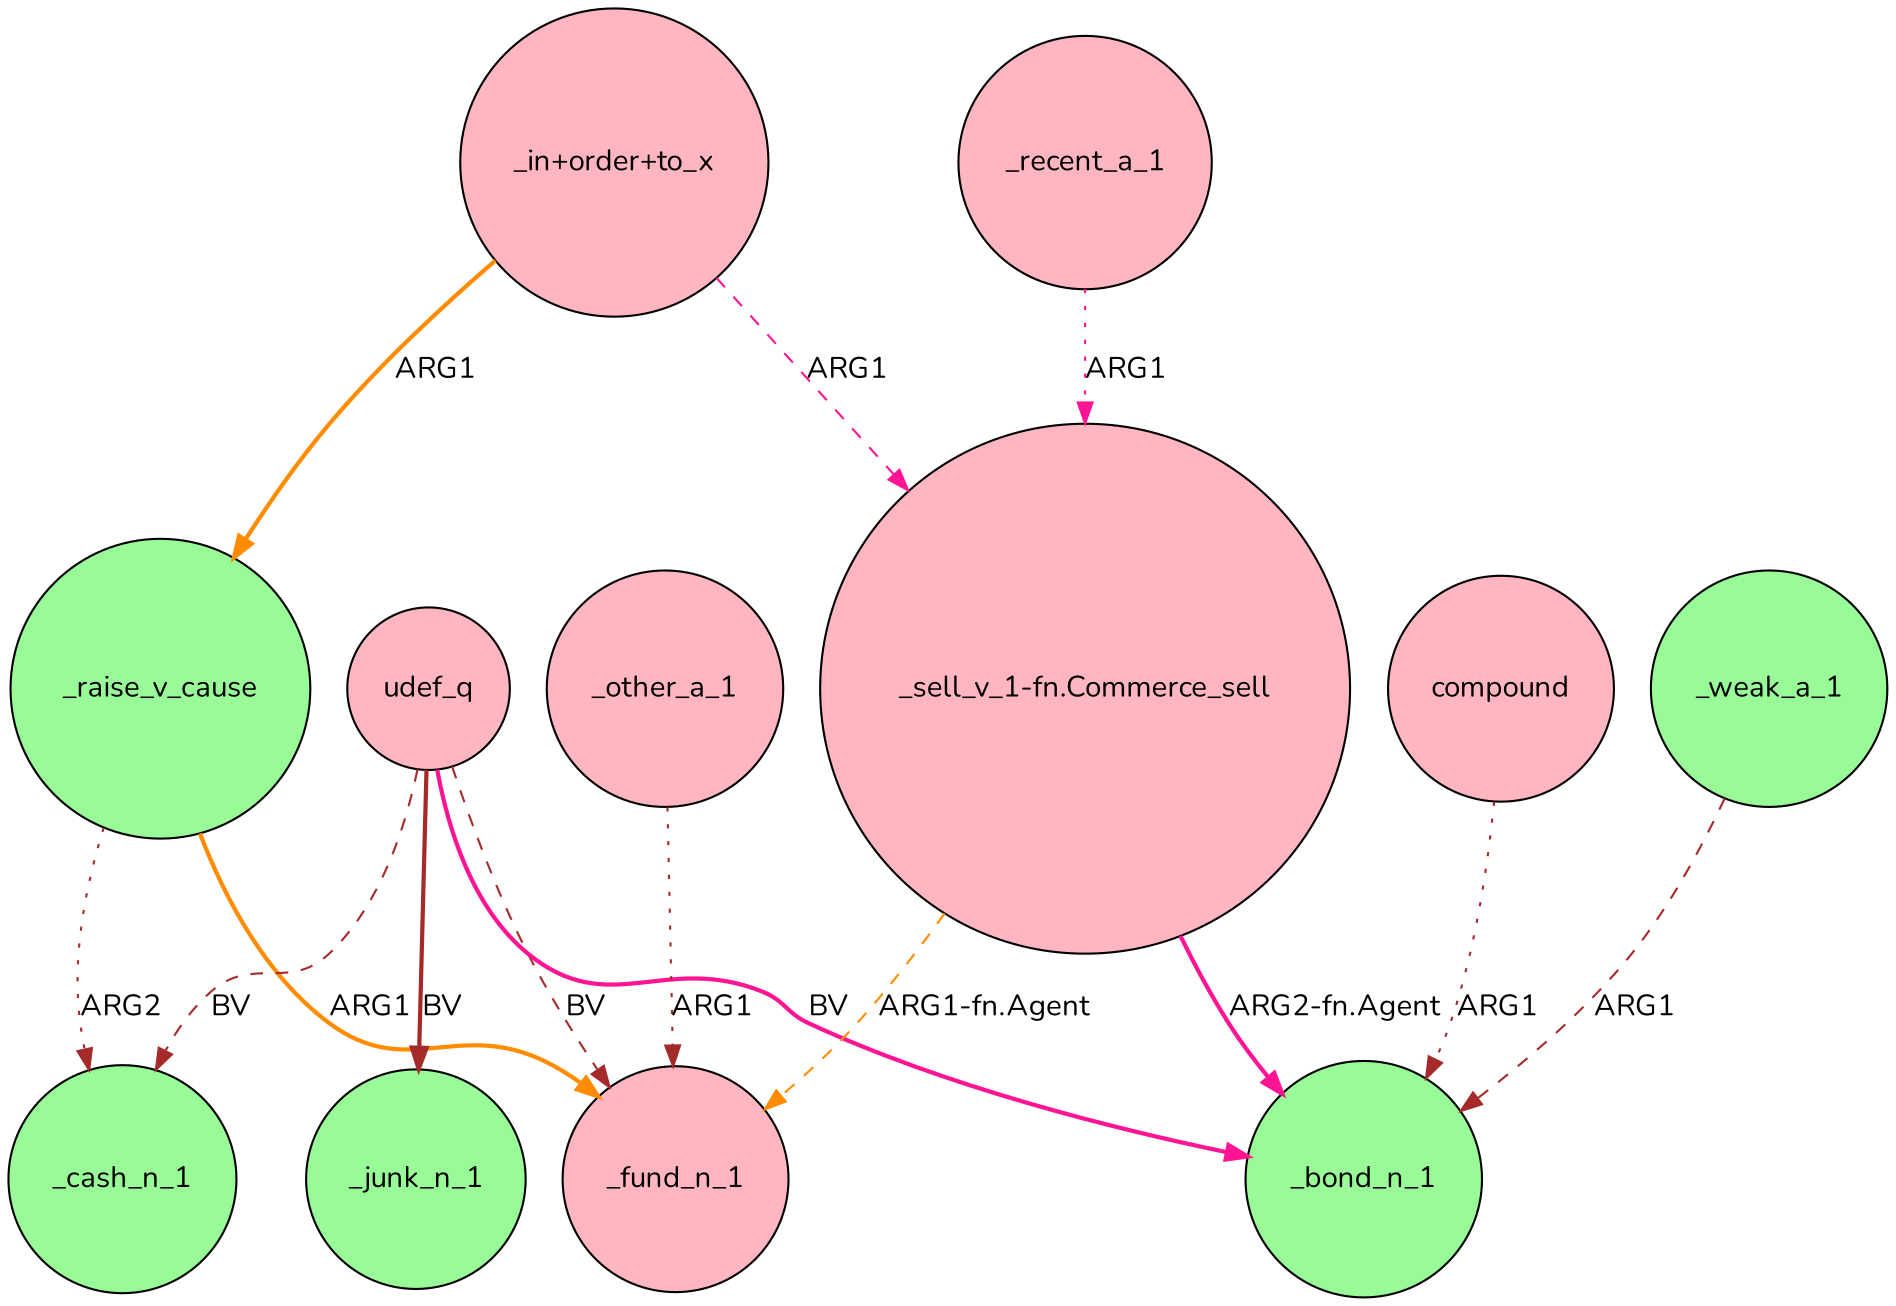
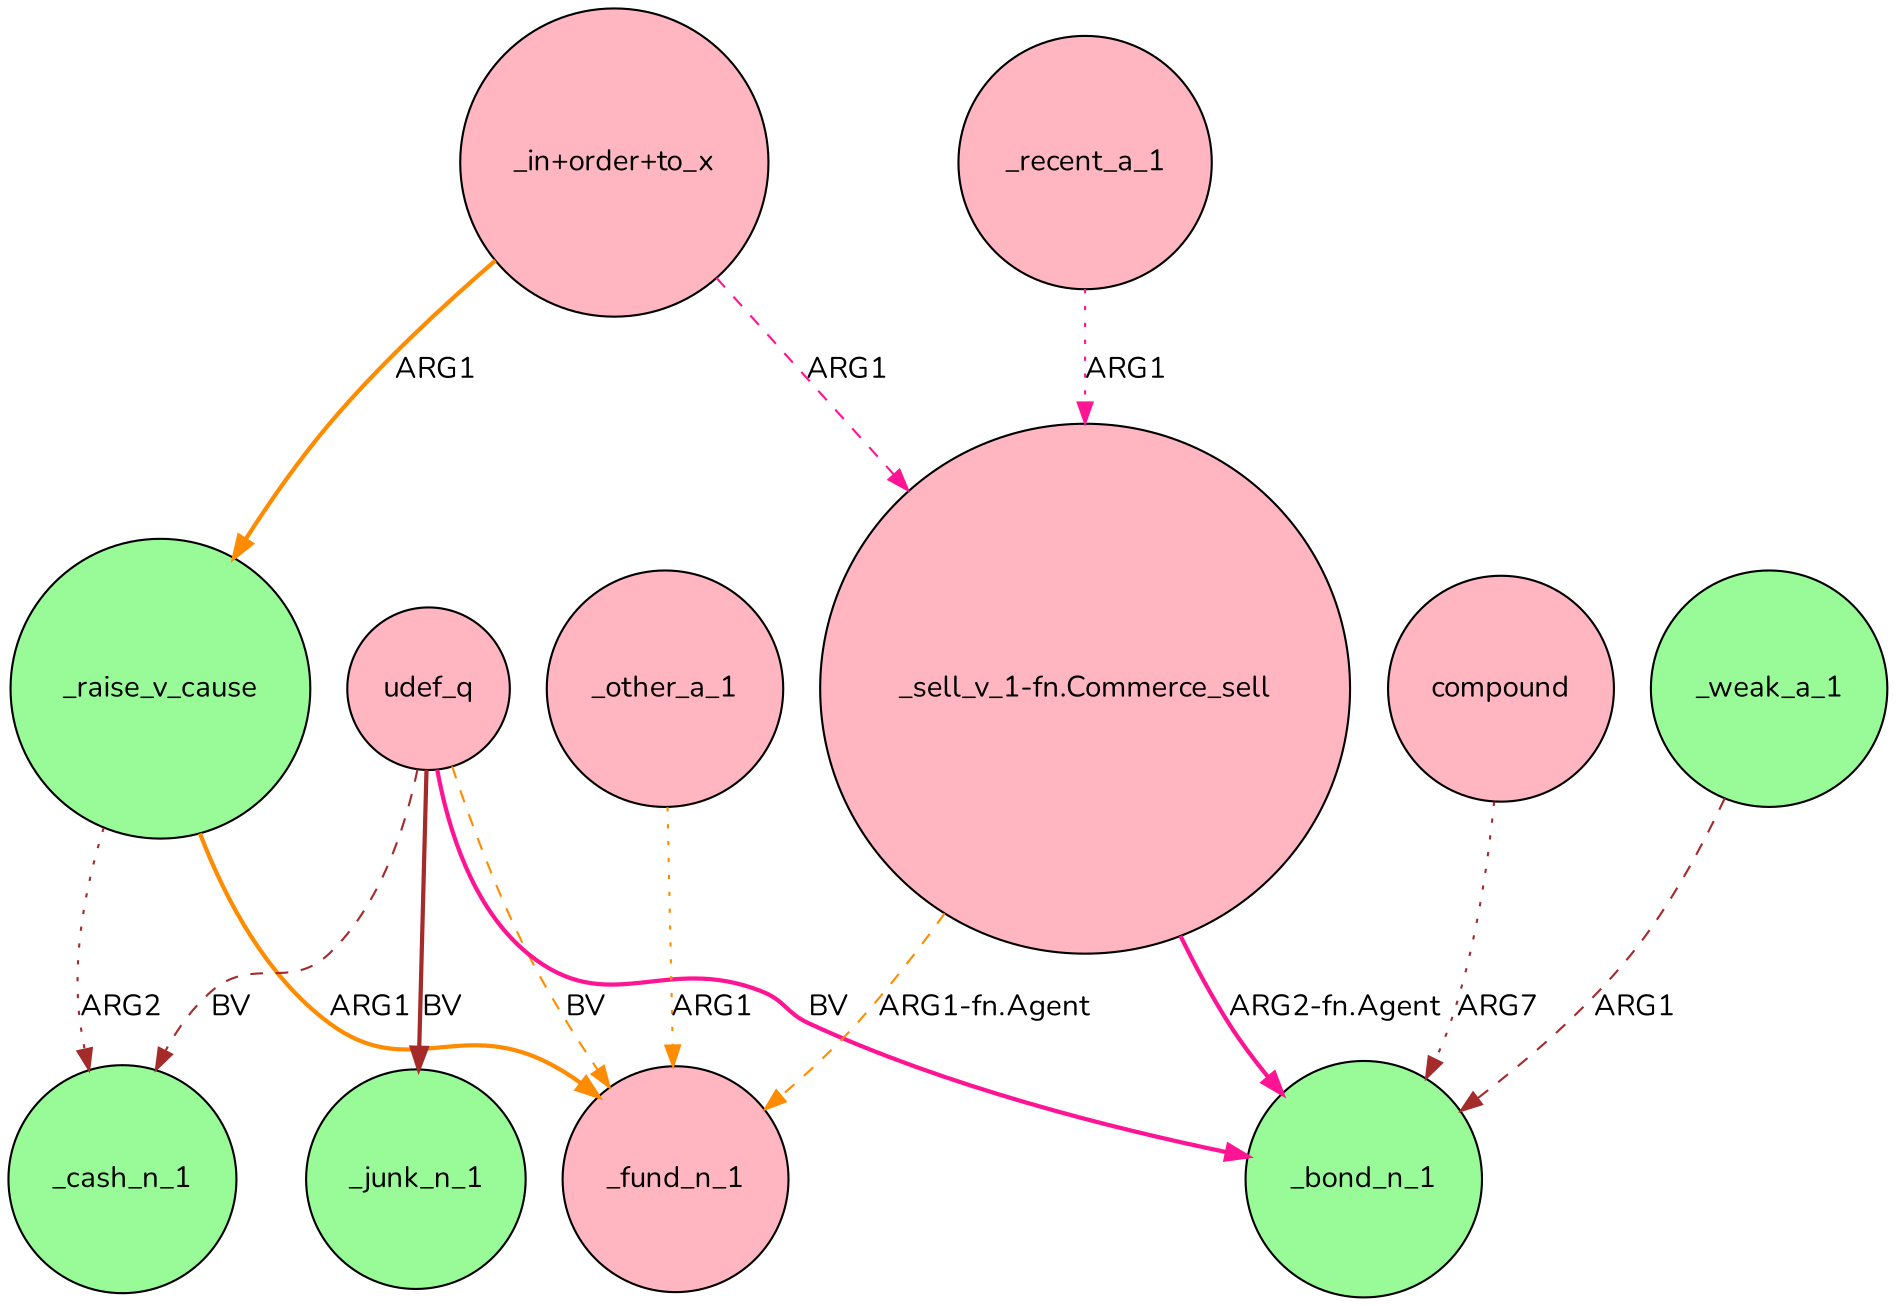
edge "udef_q" -> "_fund_n_1": color brown -> darkorange
edge "_other_a_1" -> "_fund_n_1": color brown -> darkorange
edge "compound" -> "_bond_n_1": label "ARG1" -> "ARG7"
